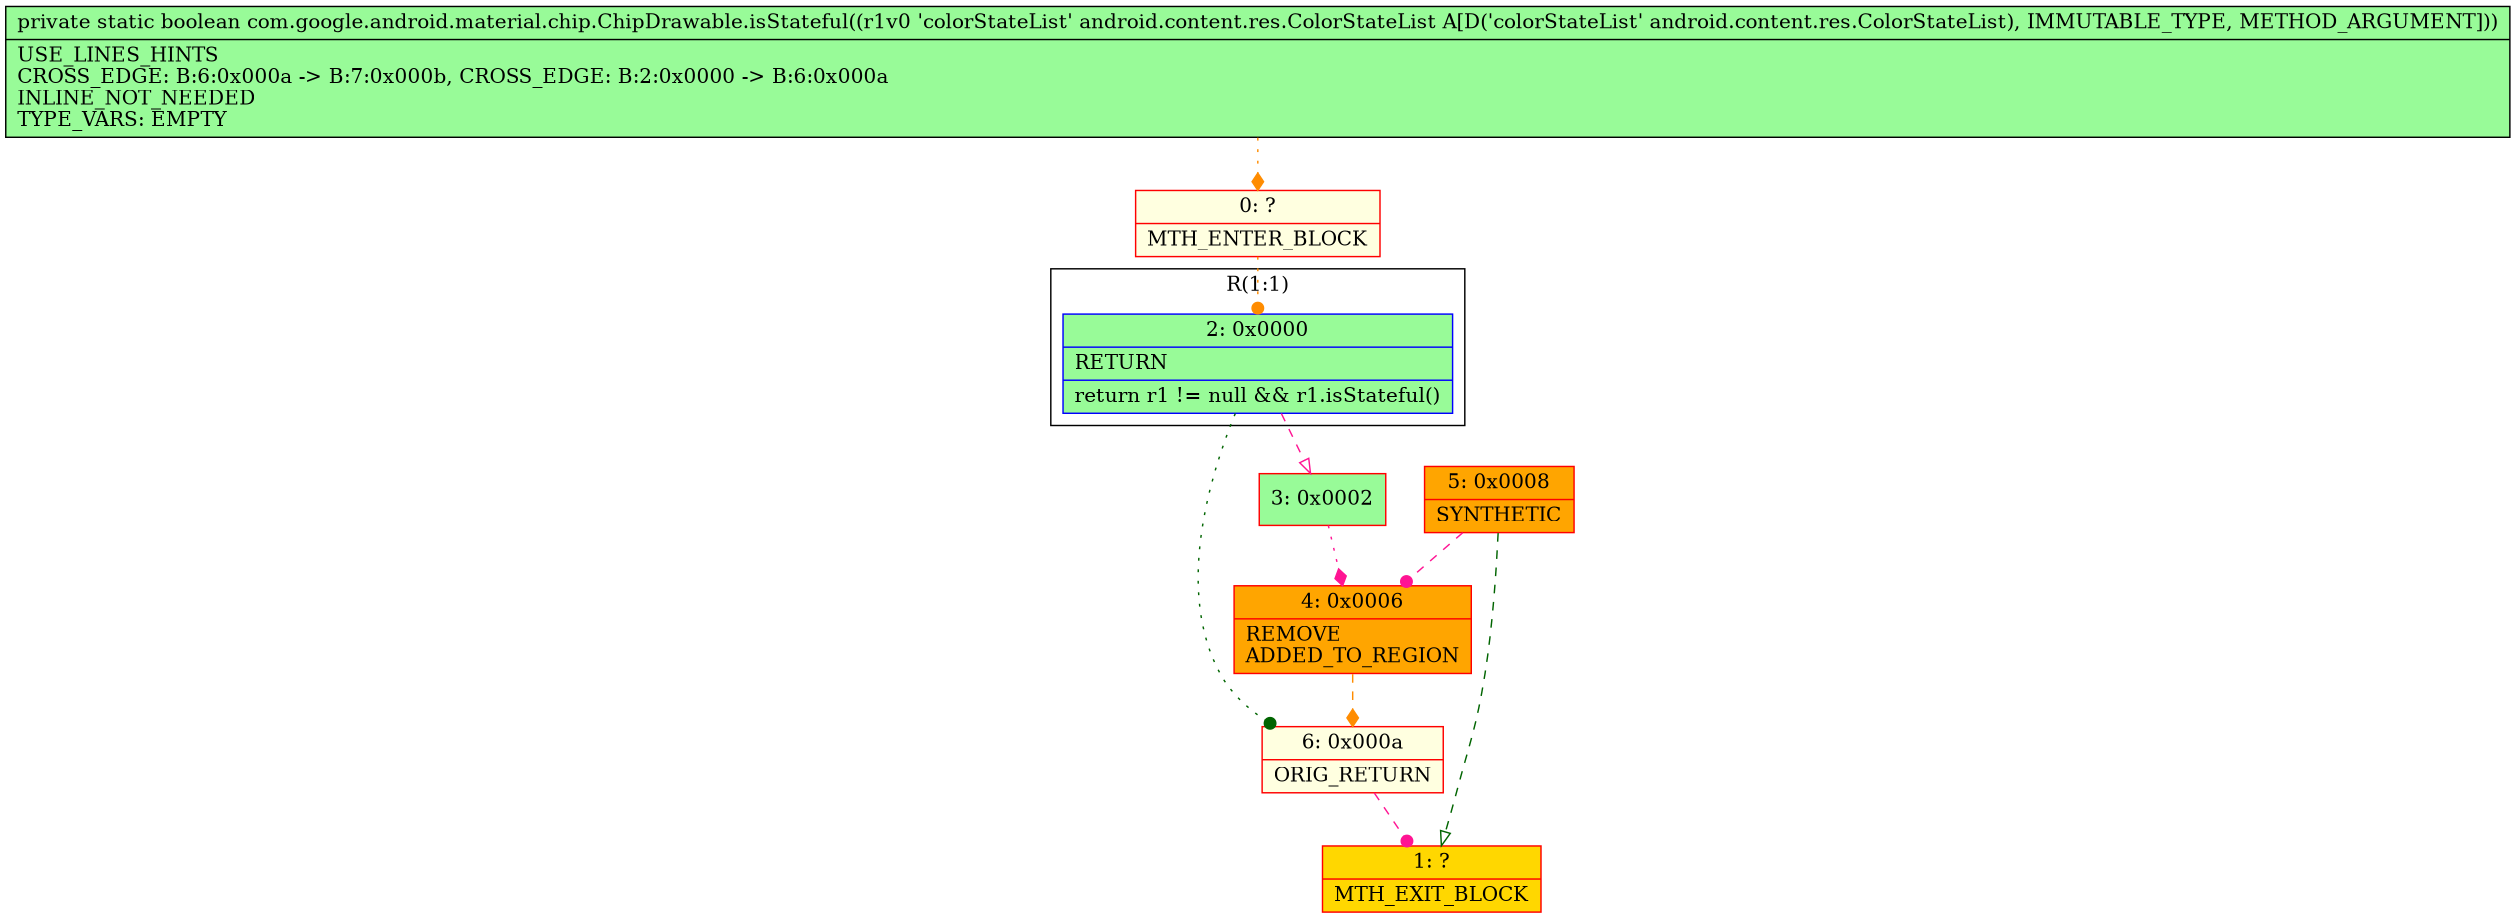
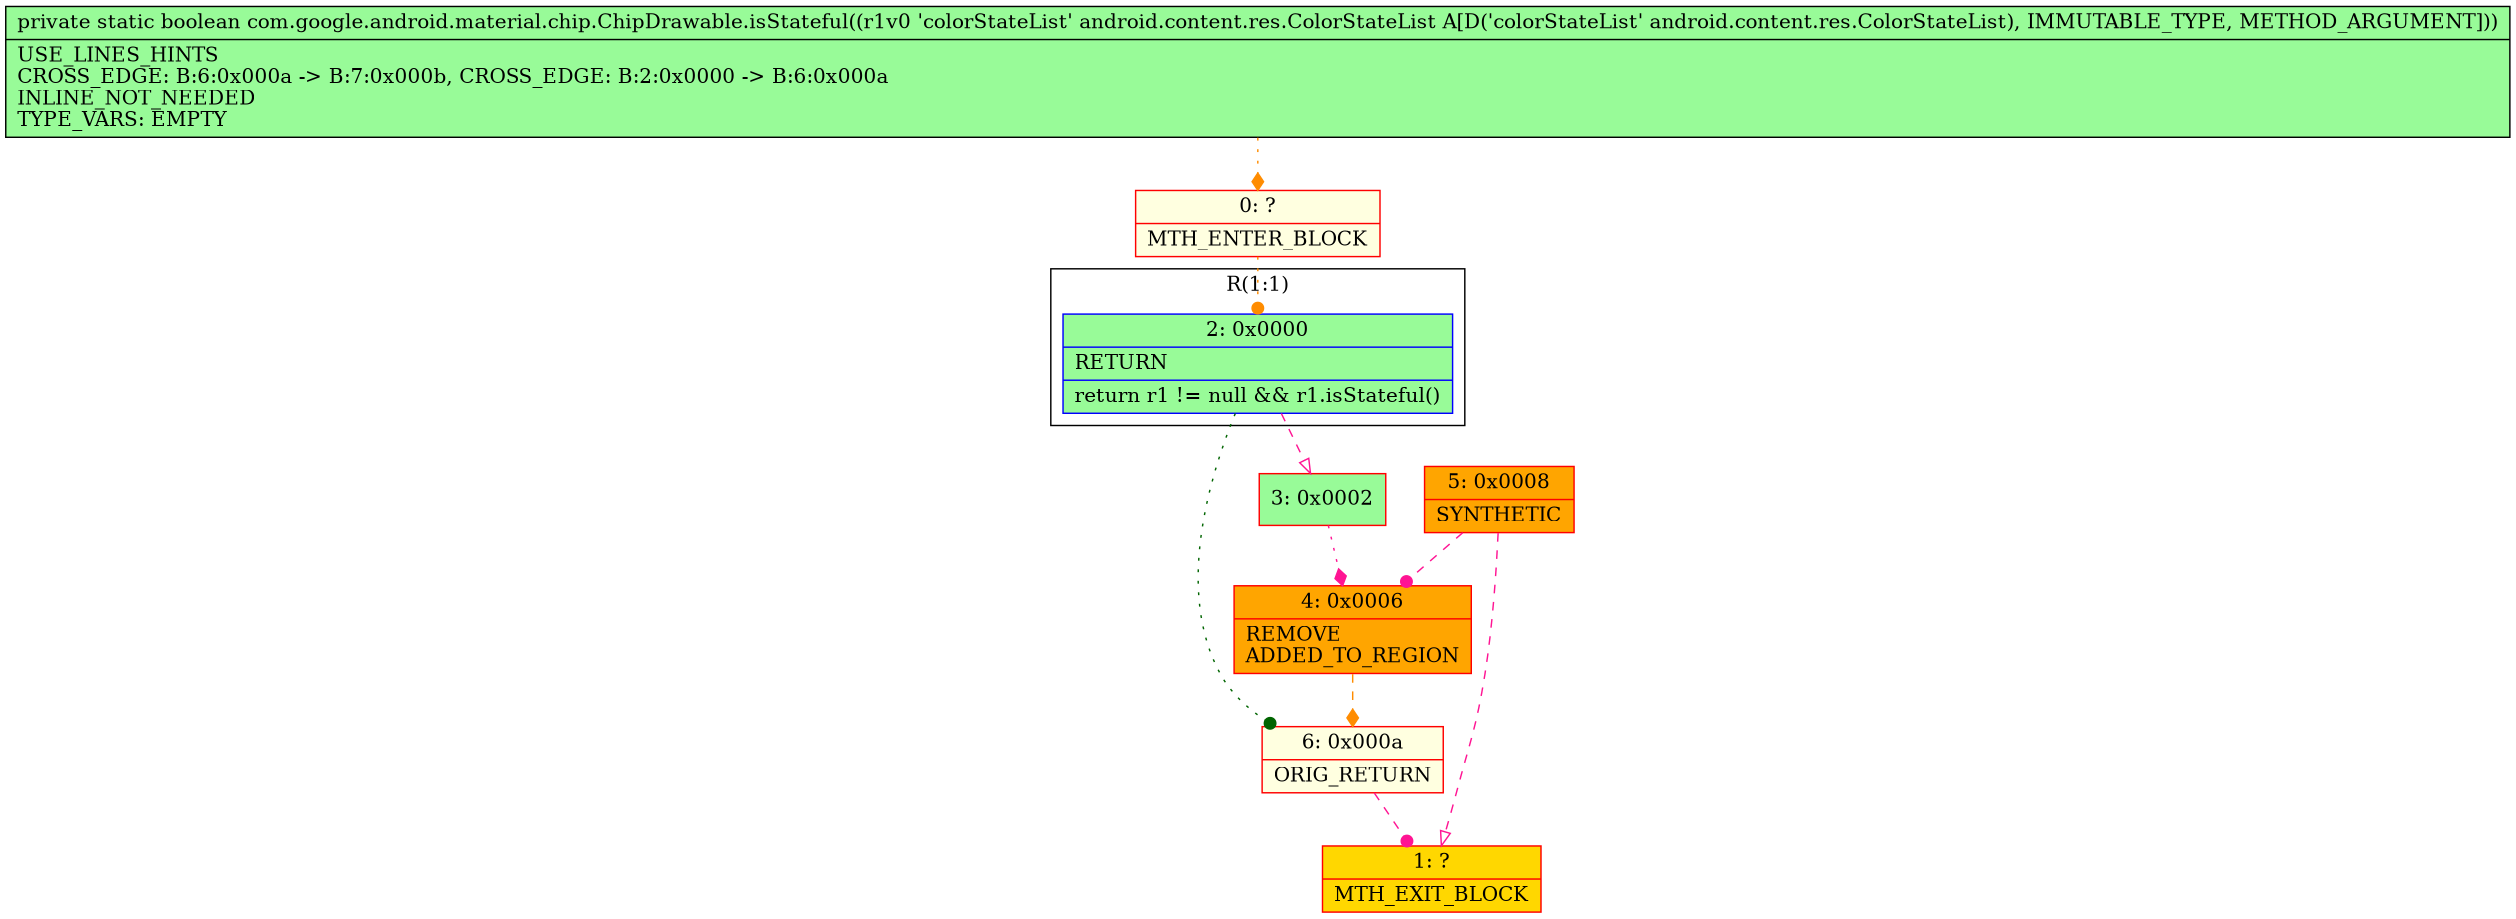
edge "5: 0x0008" -> "1: ?": color darkgreen -> deeppink
